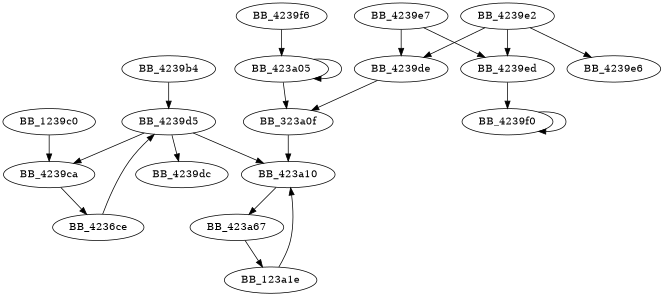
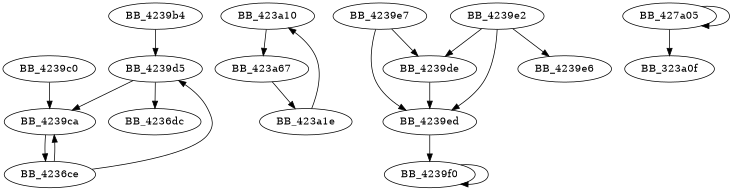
node "BB_4239f6": removed
node "BB_423a05": label "BB_423a05" -> "BB_427a05"
edge "BB_4239de" -> "BB_323a0f": now "BB_4239de" -> "BB_4239ed"
node "BB_1239c0": label "BB_1239c0" -> "BB_4239c0"
edge "BB_323a0f" -> "BB_423a10": removed
edge "BB_4239d5" -> "BB_423a10": removed
edge "BB_4236ce" -> "BB_4239ca": added
node "BB_4239dc": label "BB_4239dc" -> "BB_4236dc"
node "BB_123a1e": label "BB_123a1e" -> "BB_423a1e"
